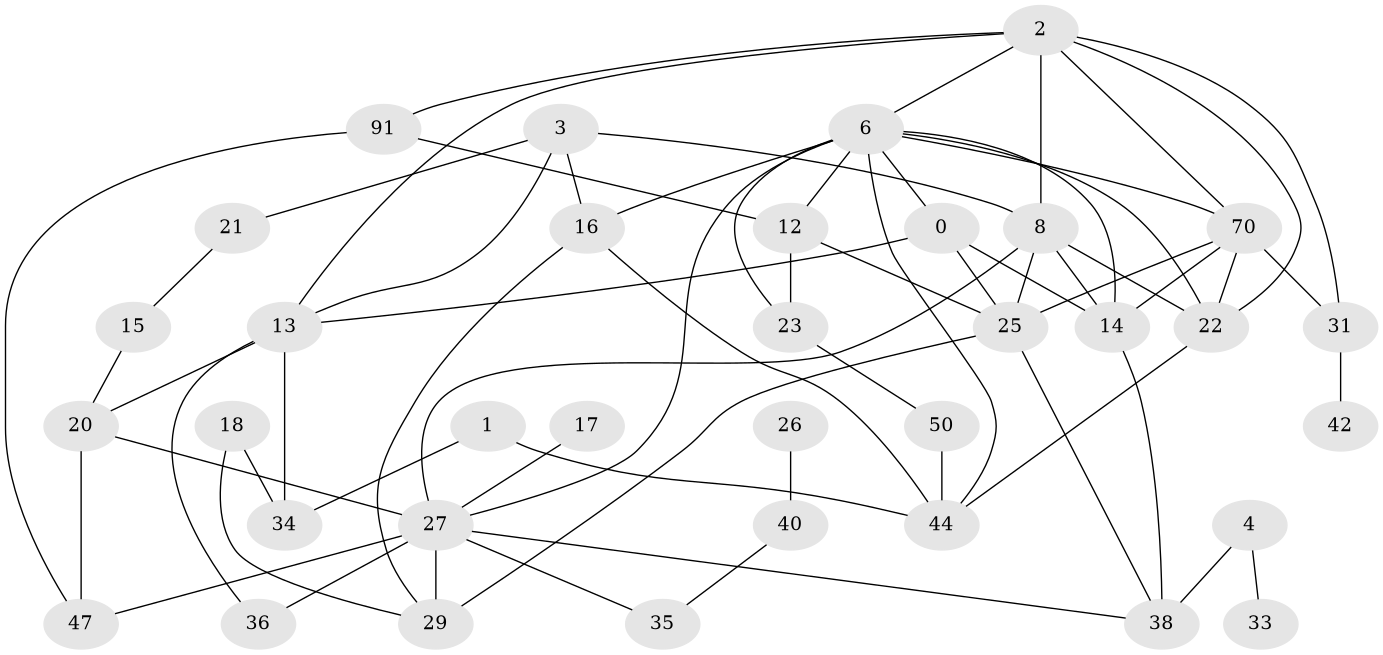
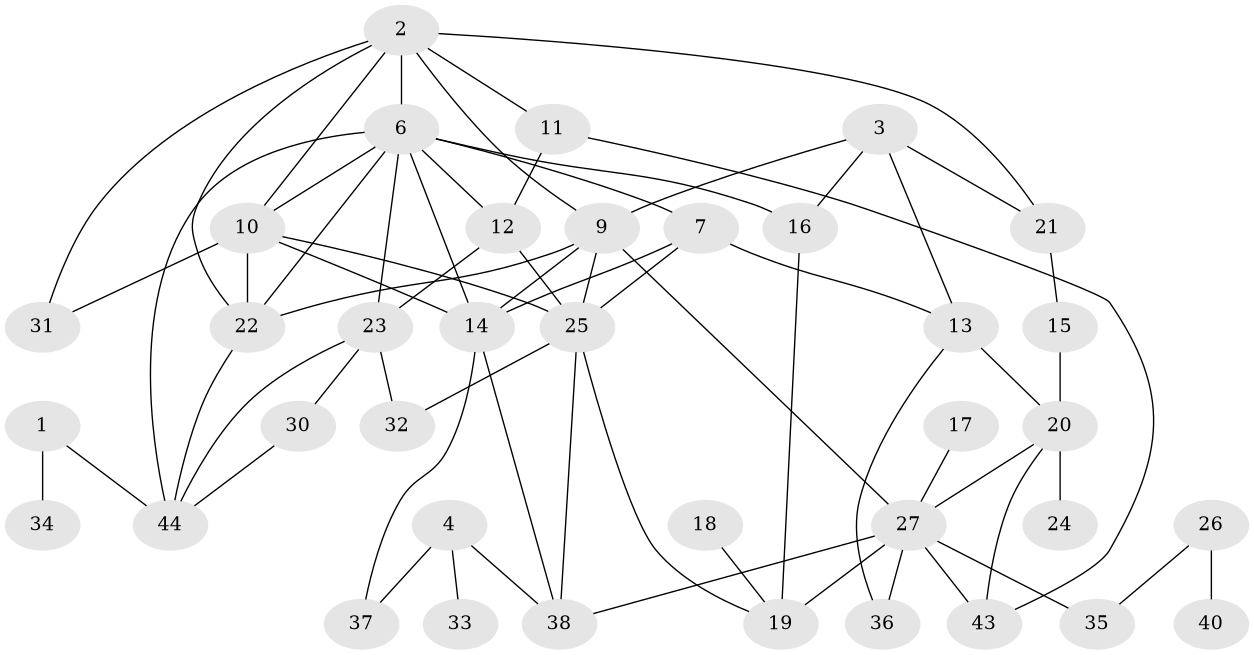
edge "2" -- "13": now "2" -- "21"
node "91": label "91" -> "11"
node "0": label "0" -> "7"
node "8": label "8" -> "9"
node "70": label "70" -> "10"
edge "6" -- "27": removed
edge "16" -- "44": now "23" -- "44"
edge "13" -- "34": removed
node "32": added
node "50": label "50" -> "30"
node "42": removed
edge "18" -- "34": removed
node "24": added
edge "40" -- "35": now "26" -- "35"
node "47": label "47" -> "43"
node "37": added
node "29": label "29" -> "19"
